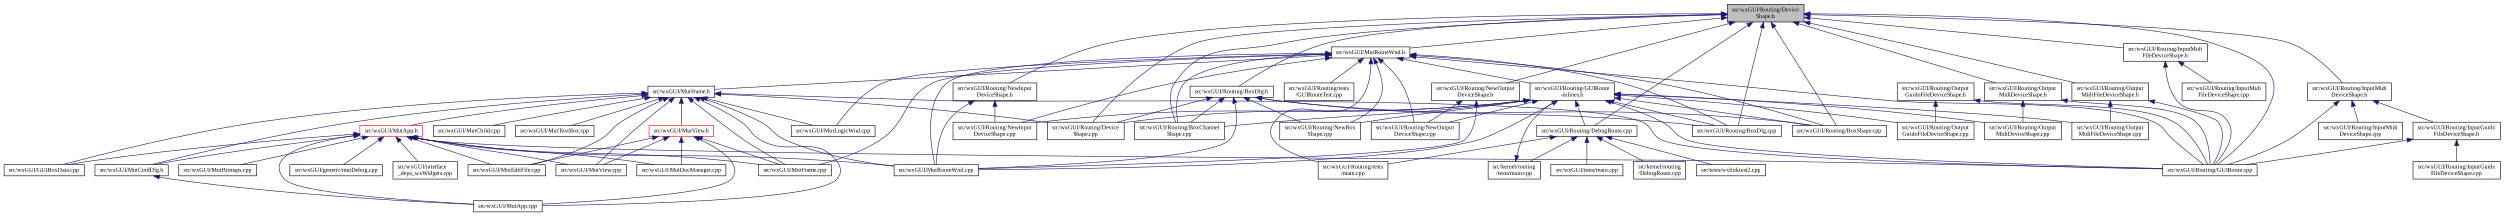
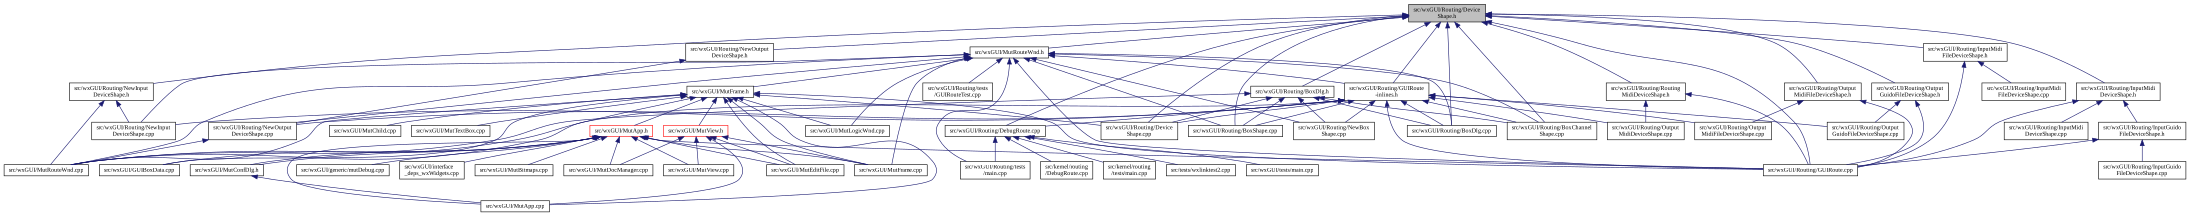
edge "src/wxGUI/Routing/Output GuidoFileDeviceShape.h" -> "src/wxGUI/Routing/Device Shape.h": added
node "src/wxGUI/Routing/Output MidiDeviceShape.h": label "src/wxGUI/Routing/Output MidiDeviceShape.h" -> "src/wxGUI/Routing/Routing MidiDeviceShape.h"
edge "src/wxGUI/Routing/GUIRoute -inlines.h" -> "src/kernel/routing /tests/main.cpp": now "src/wxGUI/Routing/GUIRoute -inlines.h" -> "src/wxGUI/Routing/Device Shape.h"
edge "src/wxGUI/MutView.cpp" -> "src/wxGUI/MutFrame.h": removed
edge "src/wxGUI/MutRouteWnd.cpp" -> "src/wxGUI/Routing/NewOutput DeviceShape.h": now "src/wxGUI/MutRouteWnd.cpp" -> "src/wxGUI/Routing/NewOutput DeviceShape.cpp"
